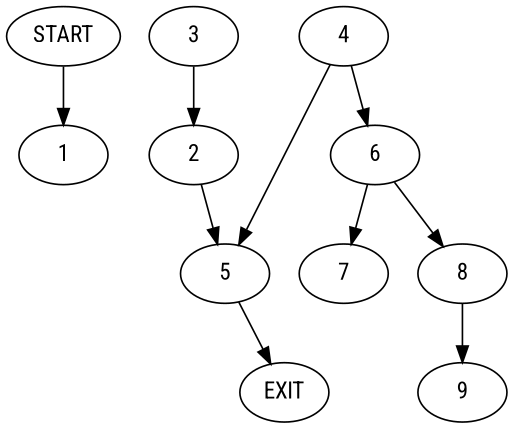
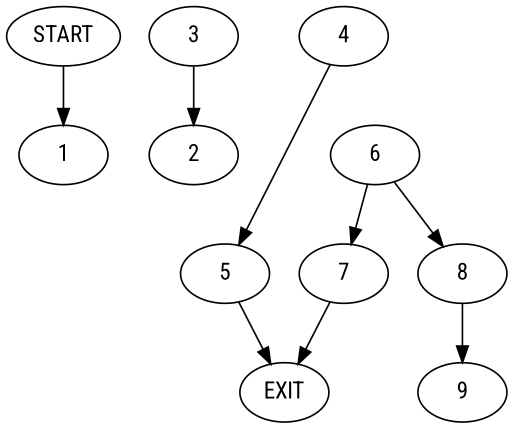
edge "4" -> "6": removed
edge "2" -> "5": removed
edge "7" -> "EXIT": added
